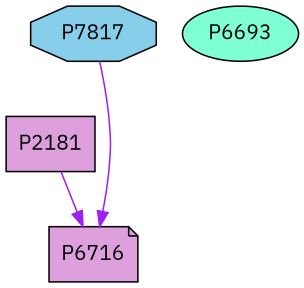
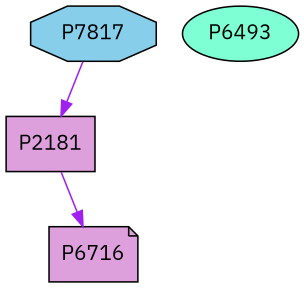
node "P6693": label "P6693" -> "P6493"
edge "P7817" -> "P6716": now "P7817" -> "P2181"
